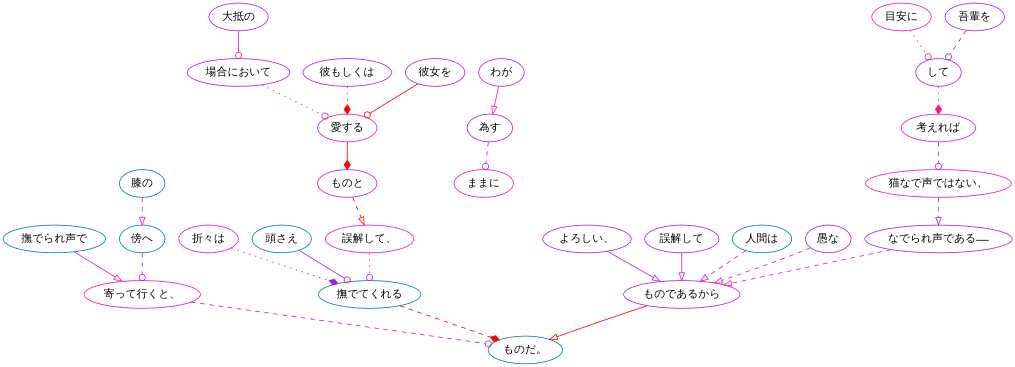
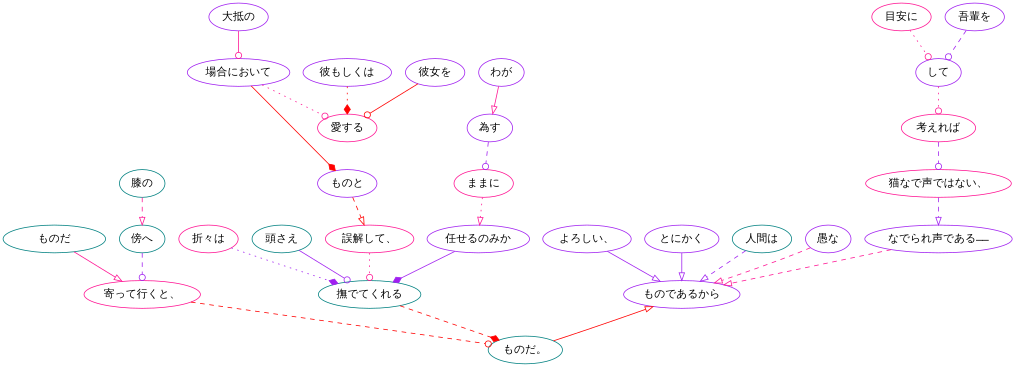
edge "して" -> "考えれば": arrowhead diamond -> odot
edge "愛する" -> "ものと": now "場合において" -> "ものと"
node "撫でられ声で": label "撫でられ声で" -> "ものだ"
node "任せるのみか": added
node "誤解して": label "誤解して" -> "とにかく"
edge "ものであるから" -> "ものだ。": reversed
edge "寄って行くと、" -> "ものだ。": color purple -> red
